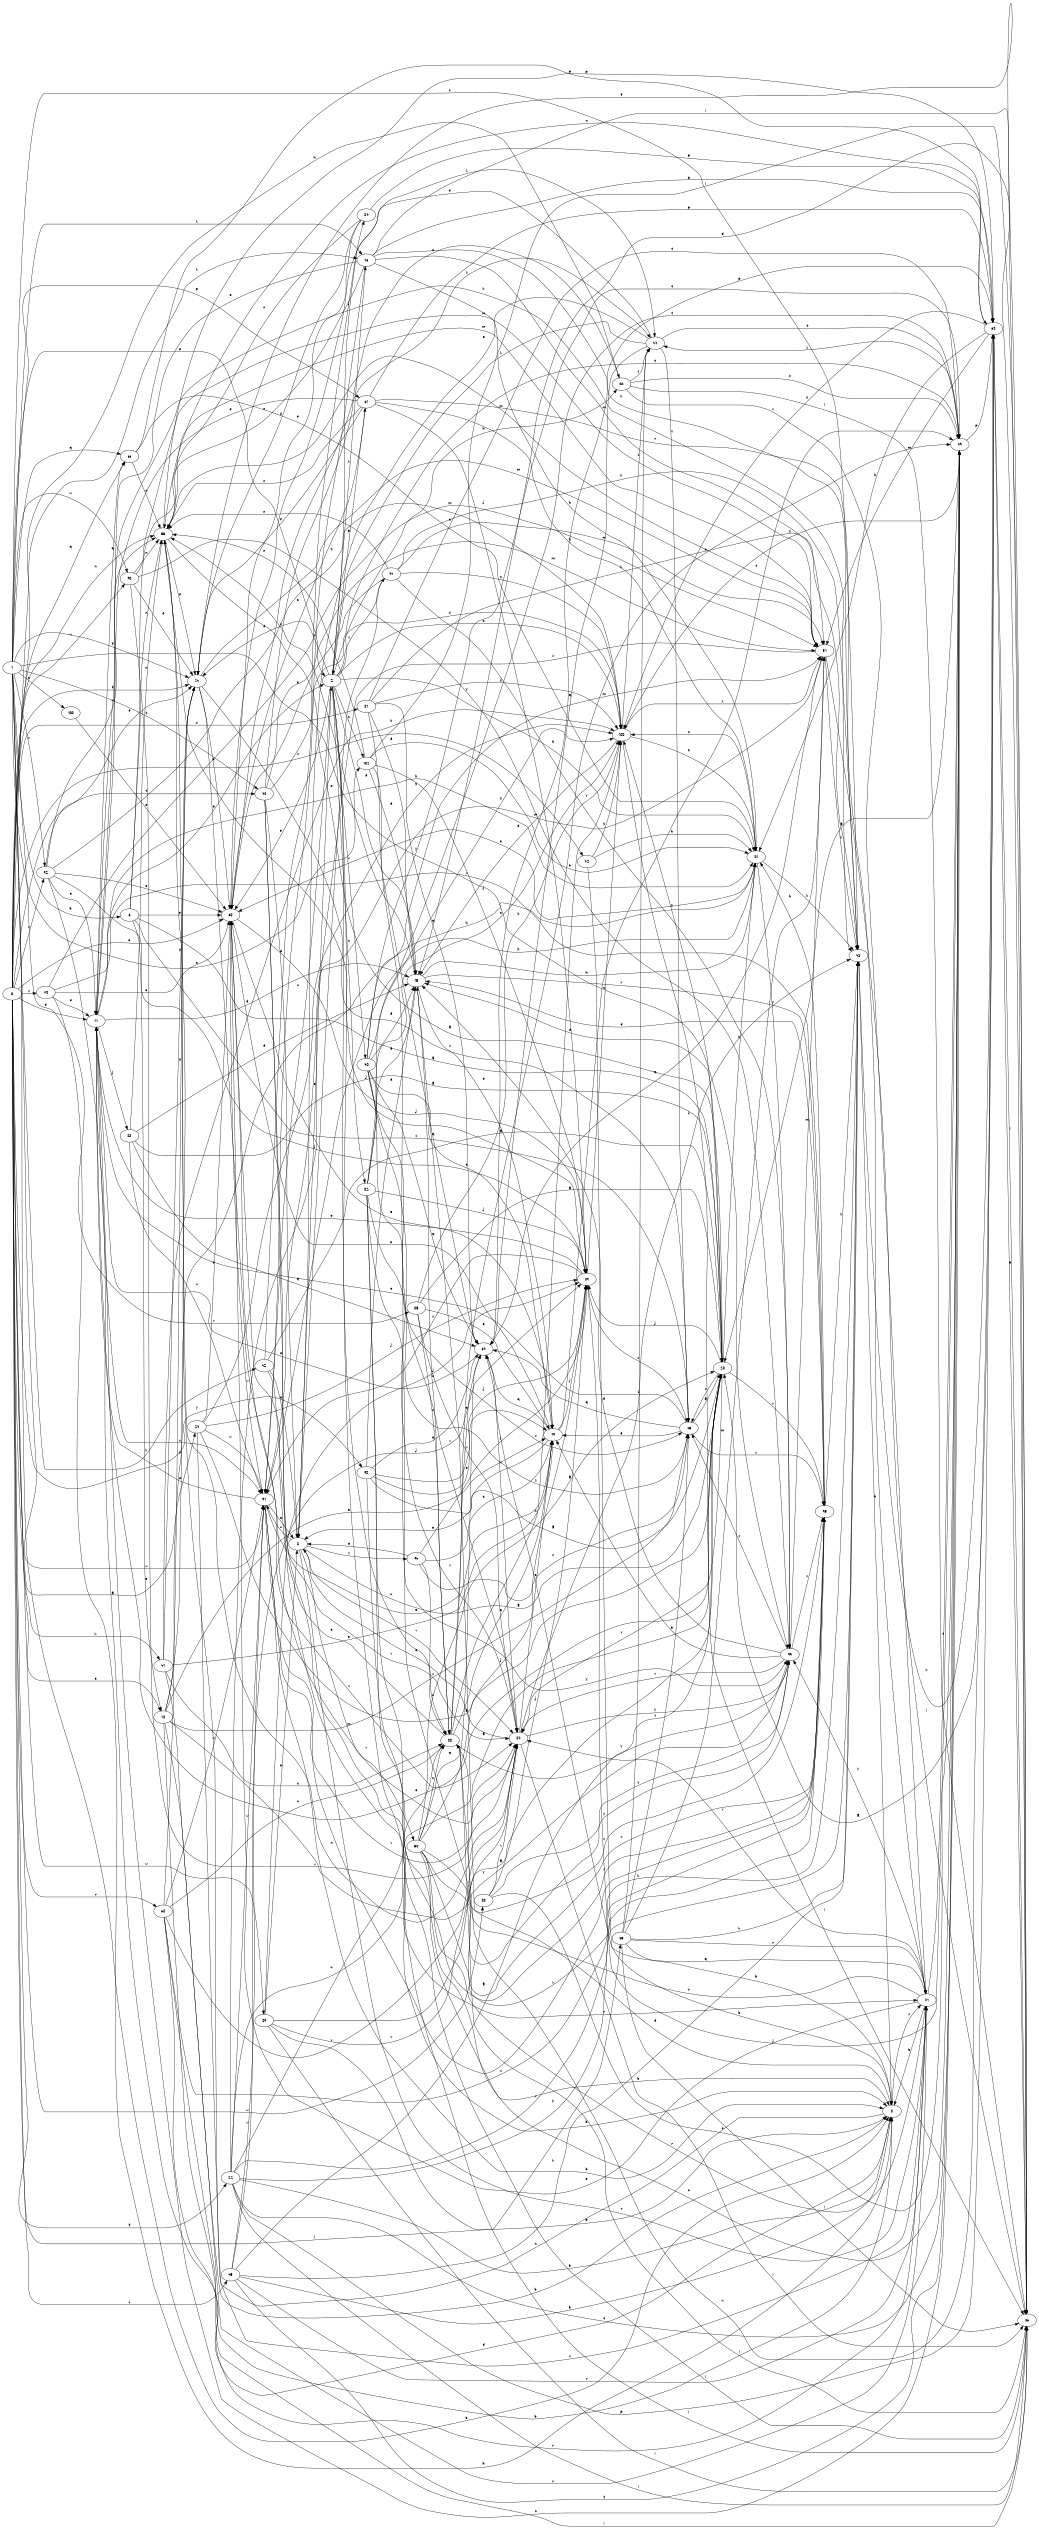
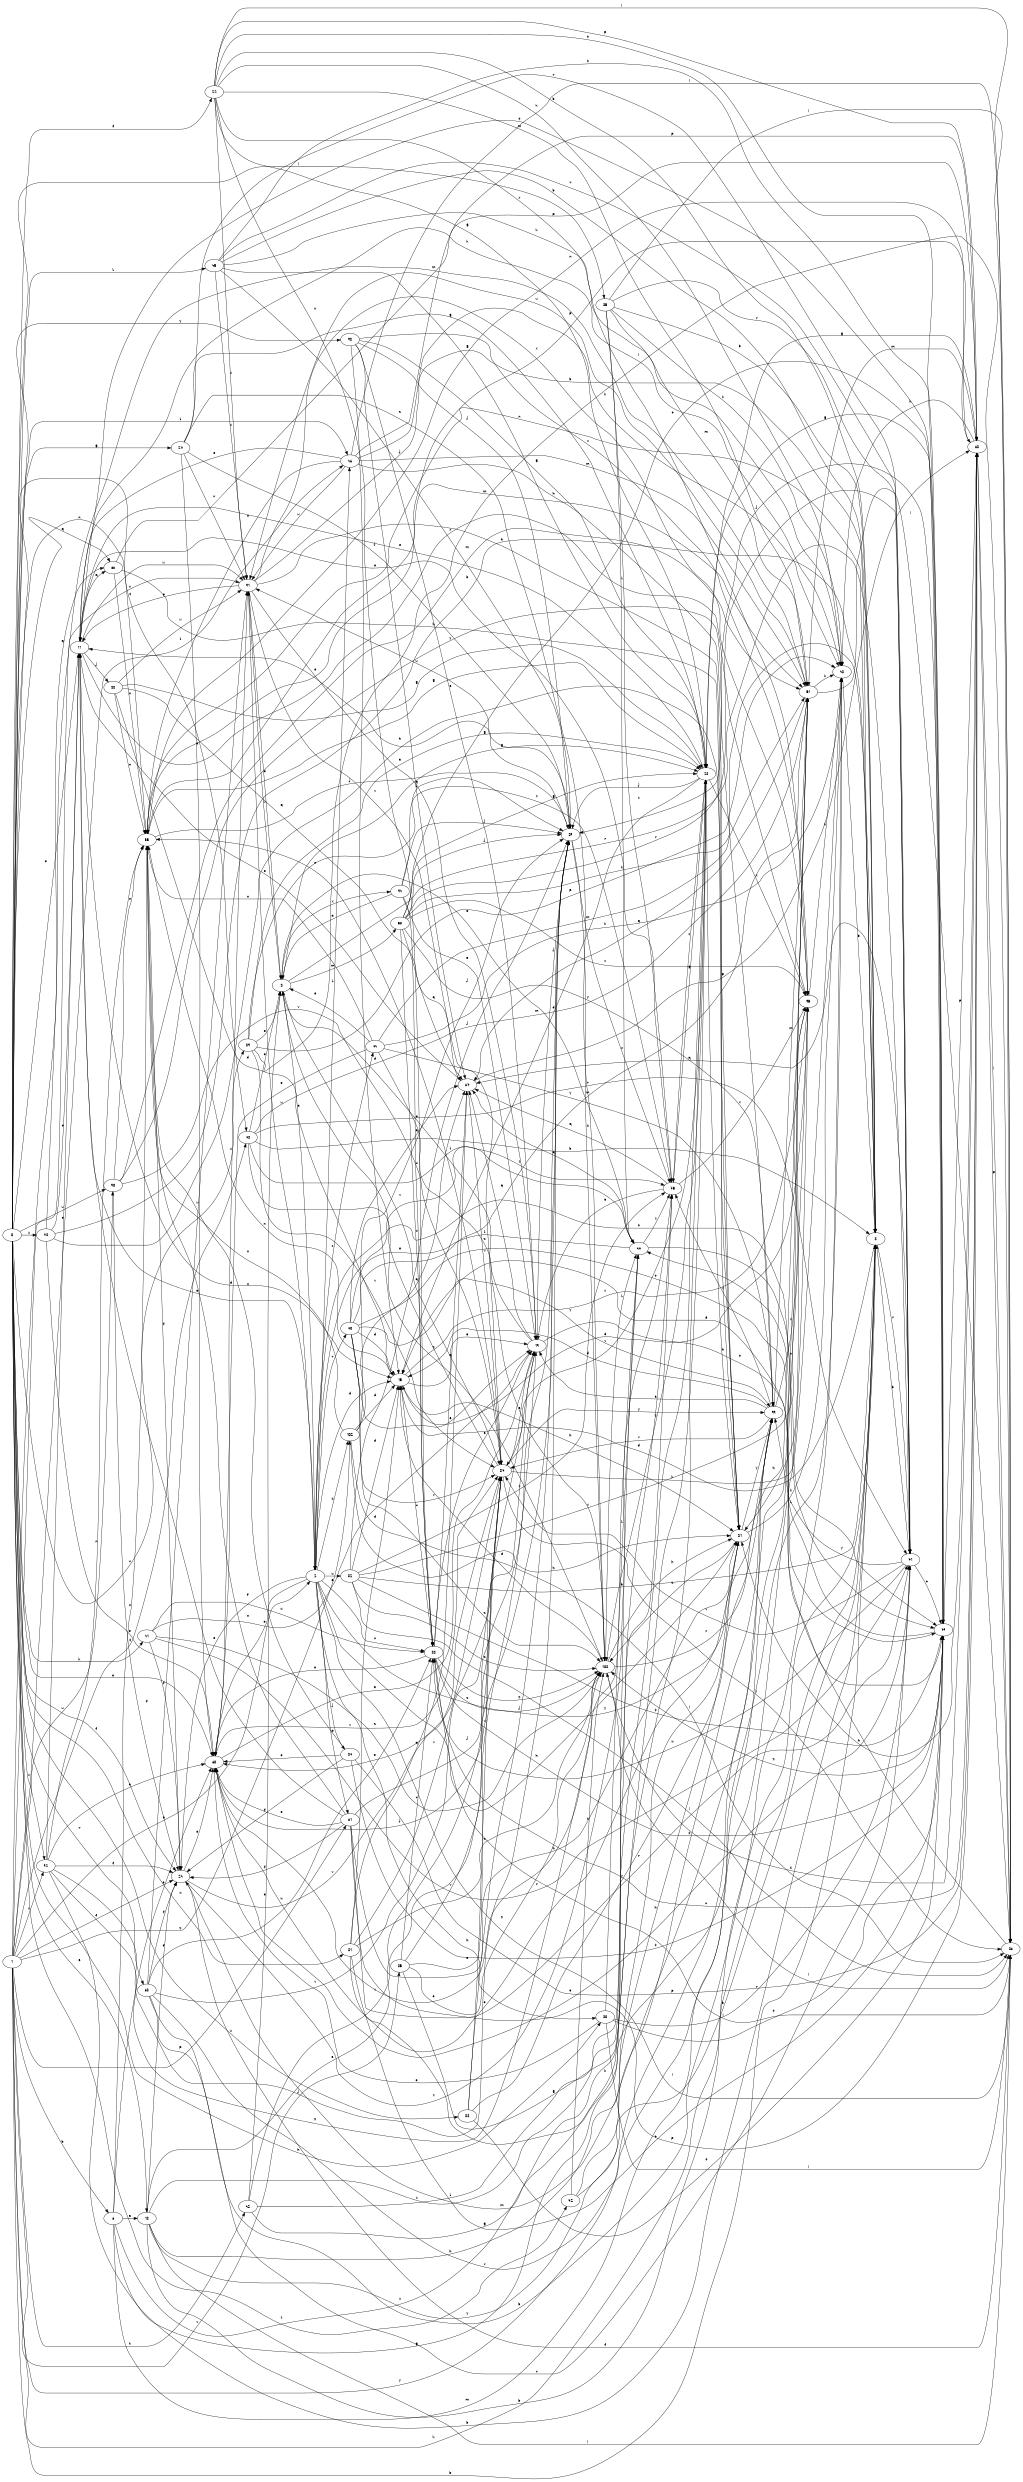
node "100": removed
edge "37" -> "79": added, label "t"
edge "92" -> "8": label "d" -> "b"
